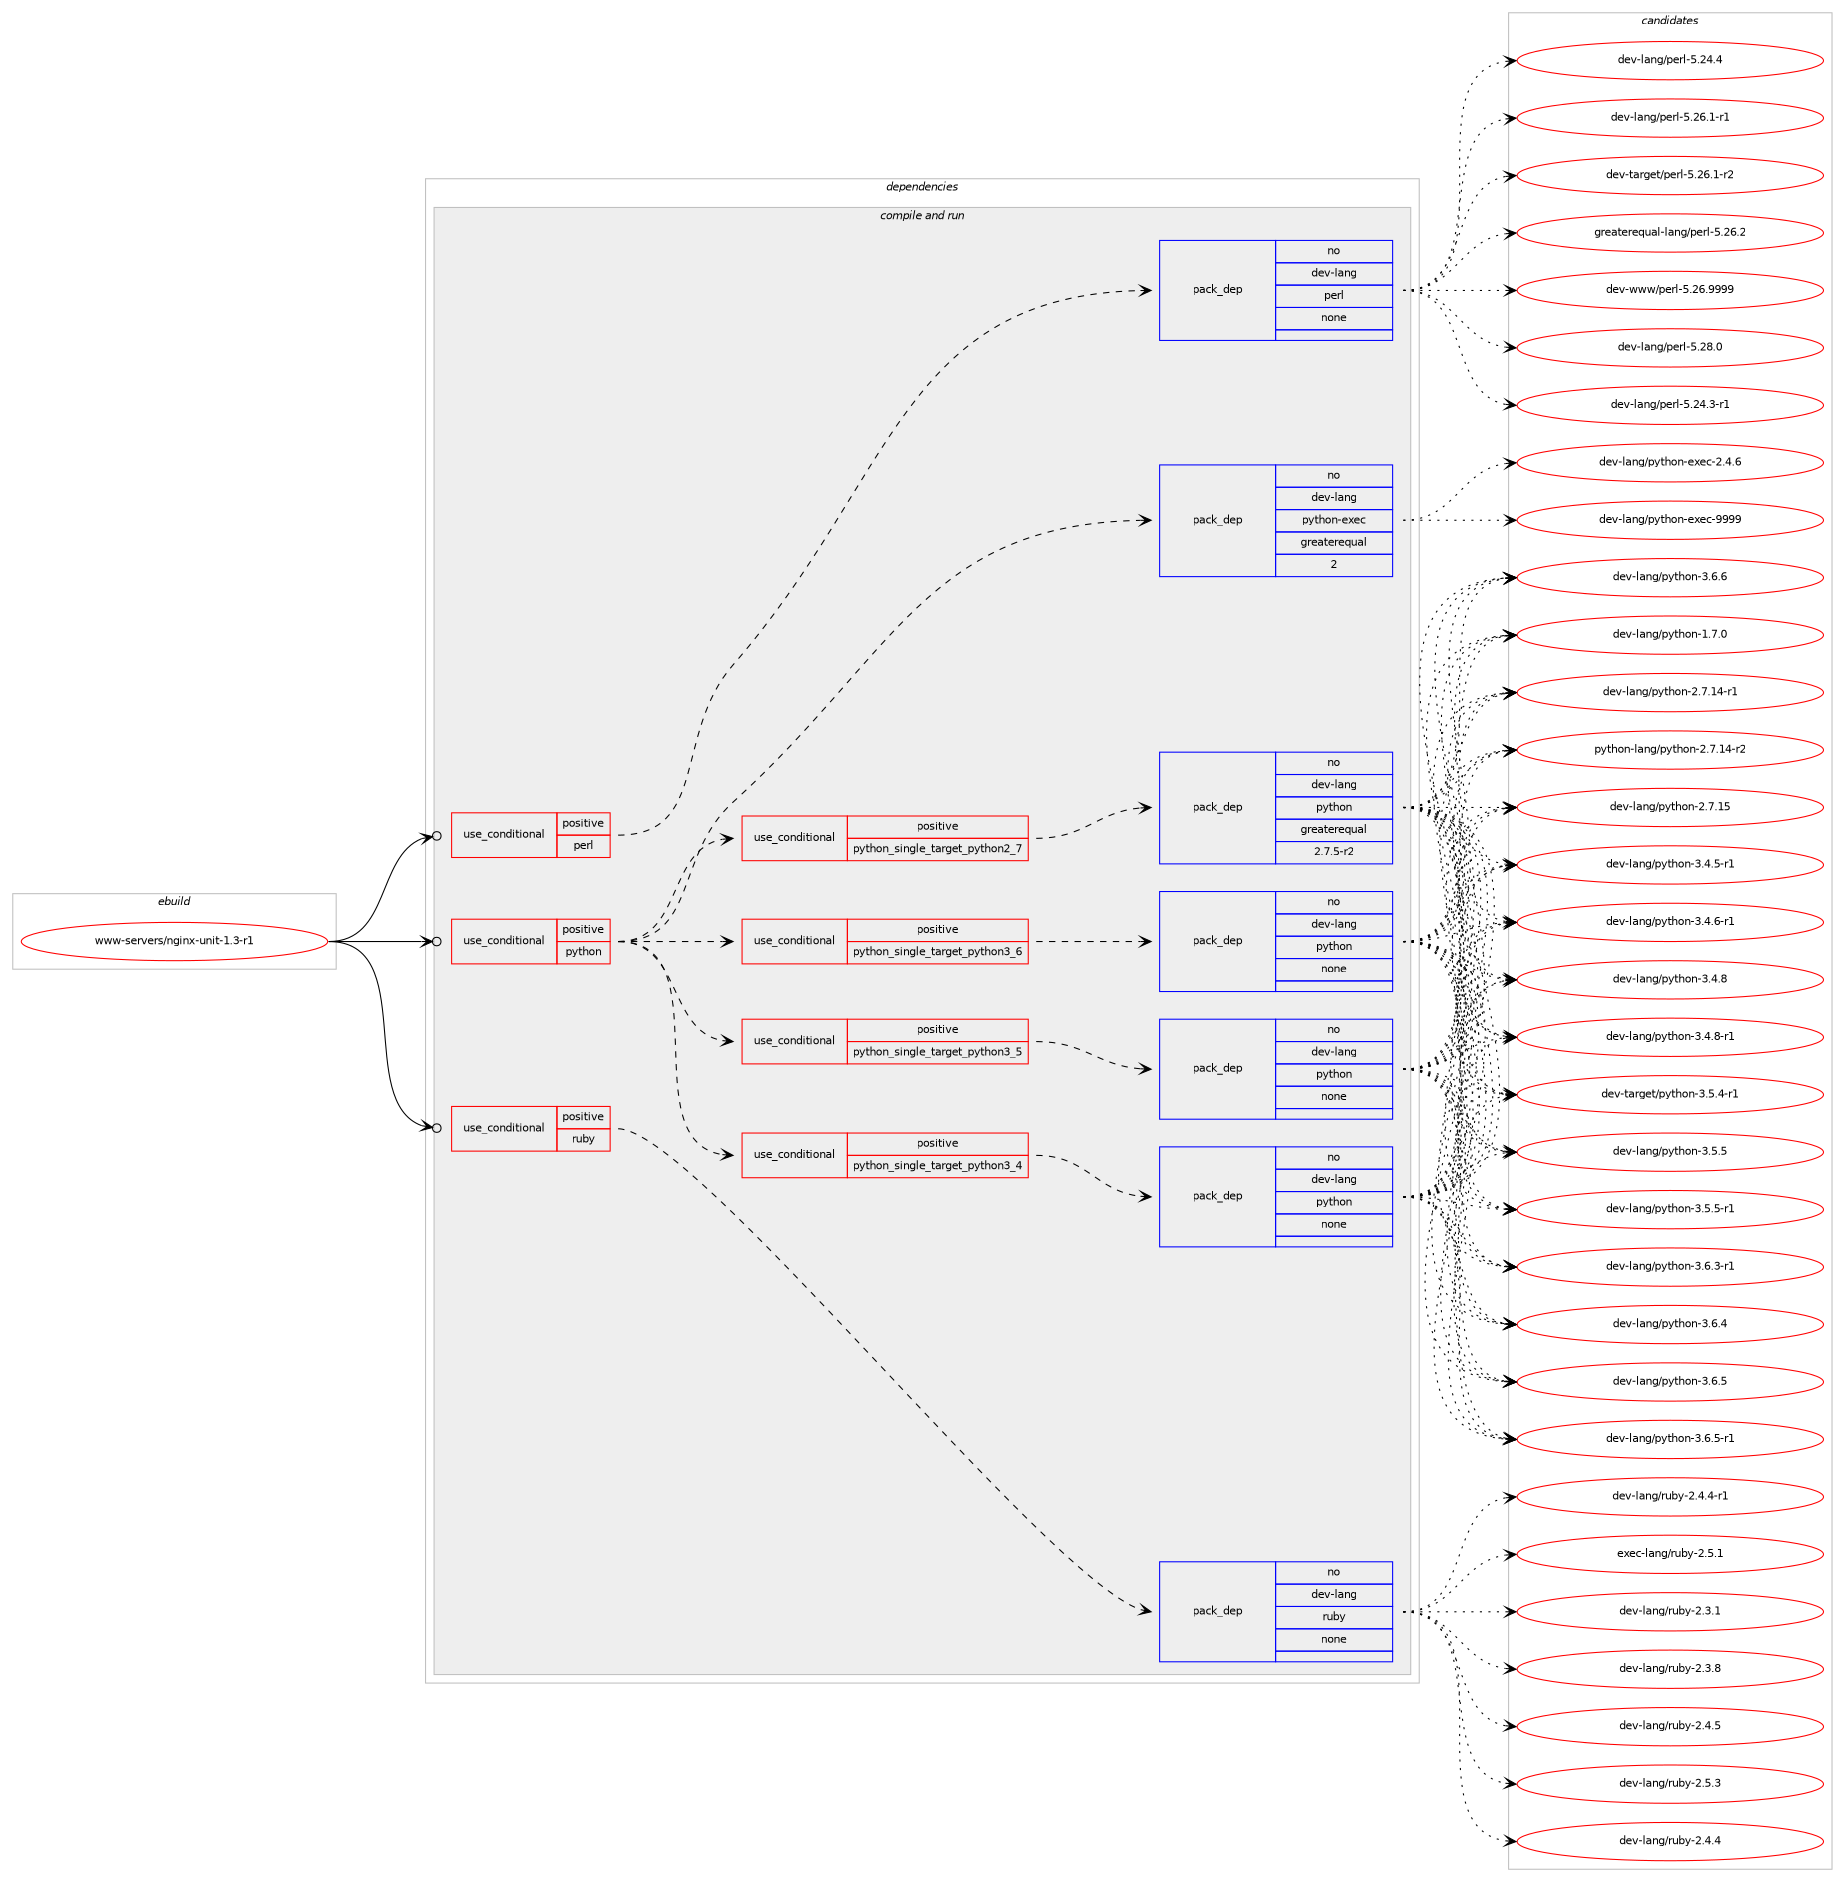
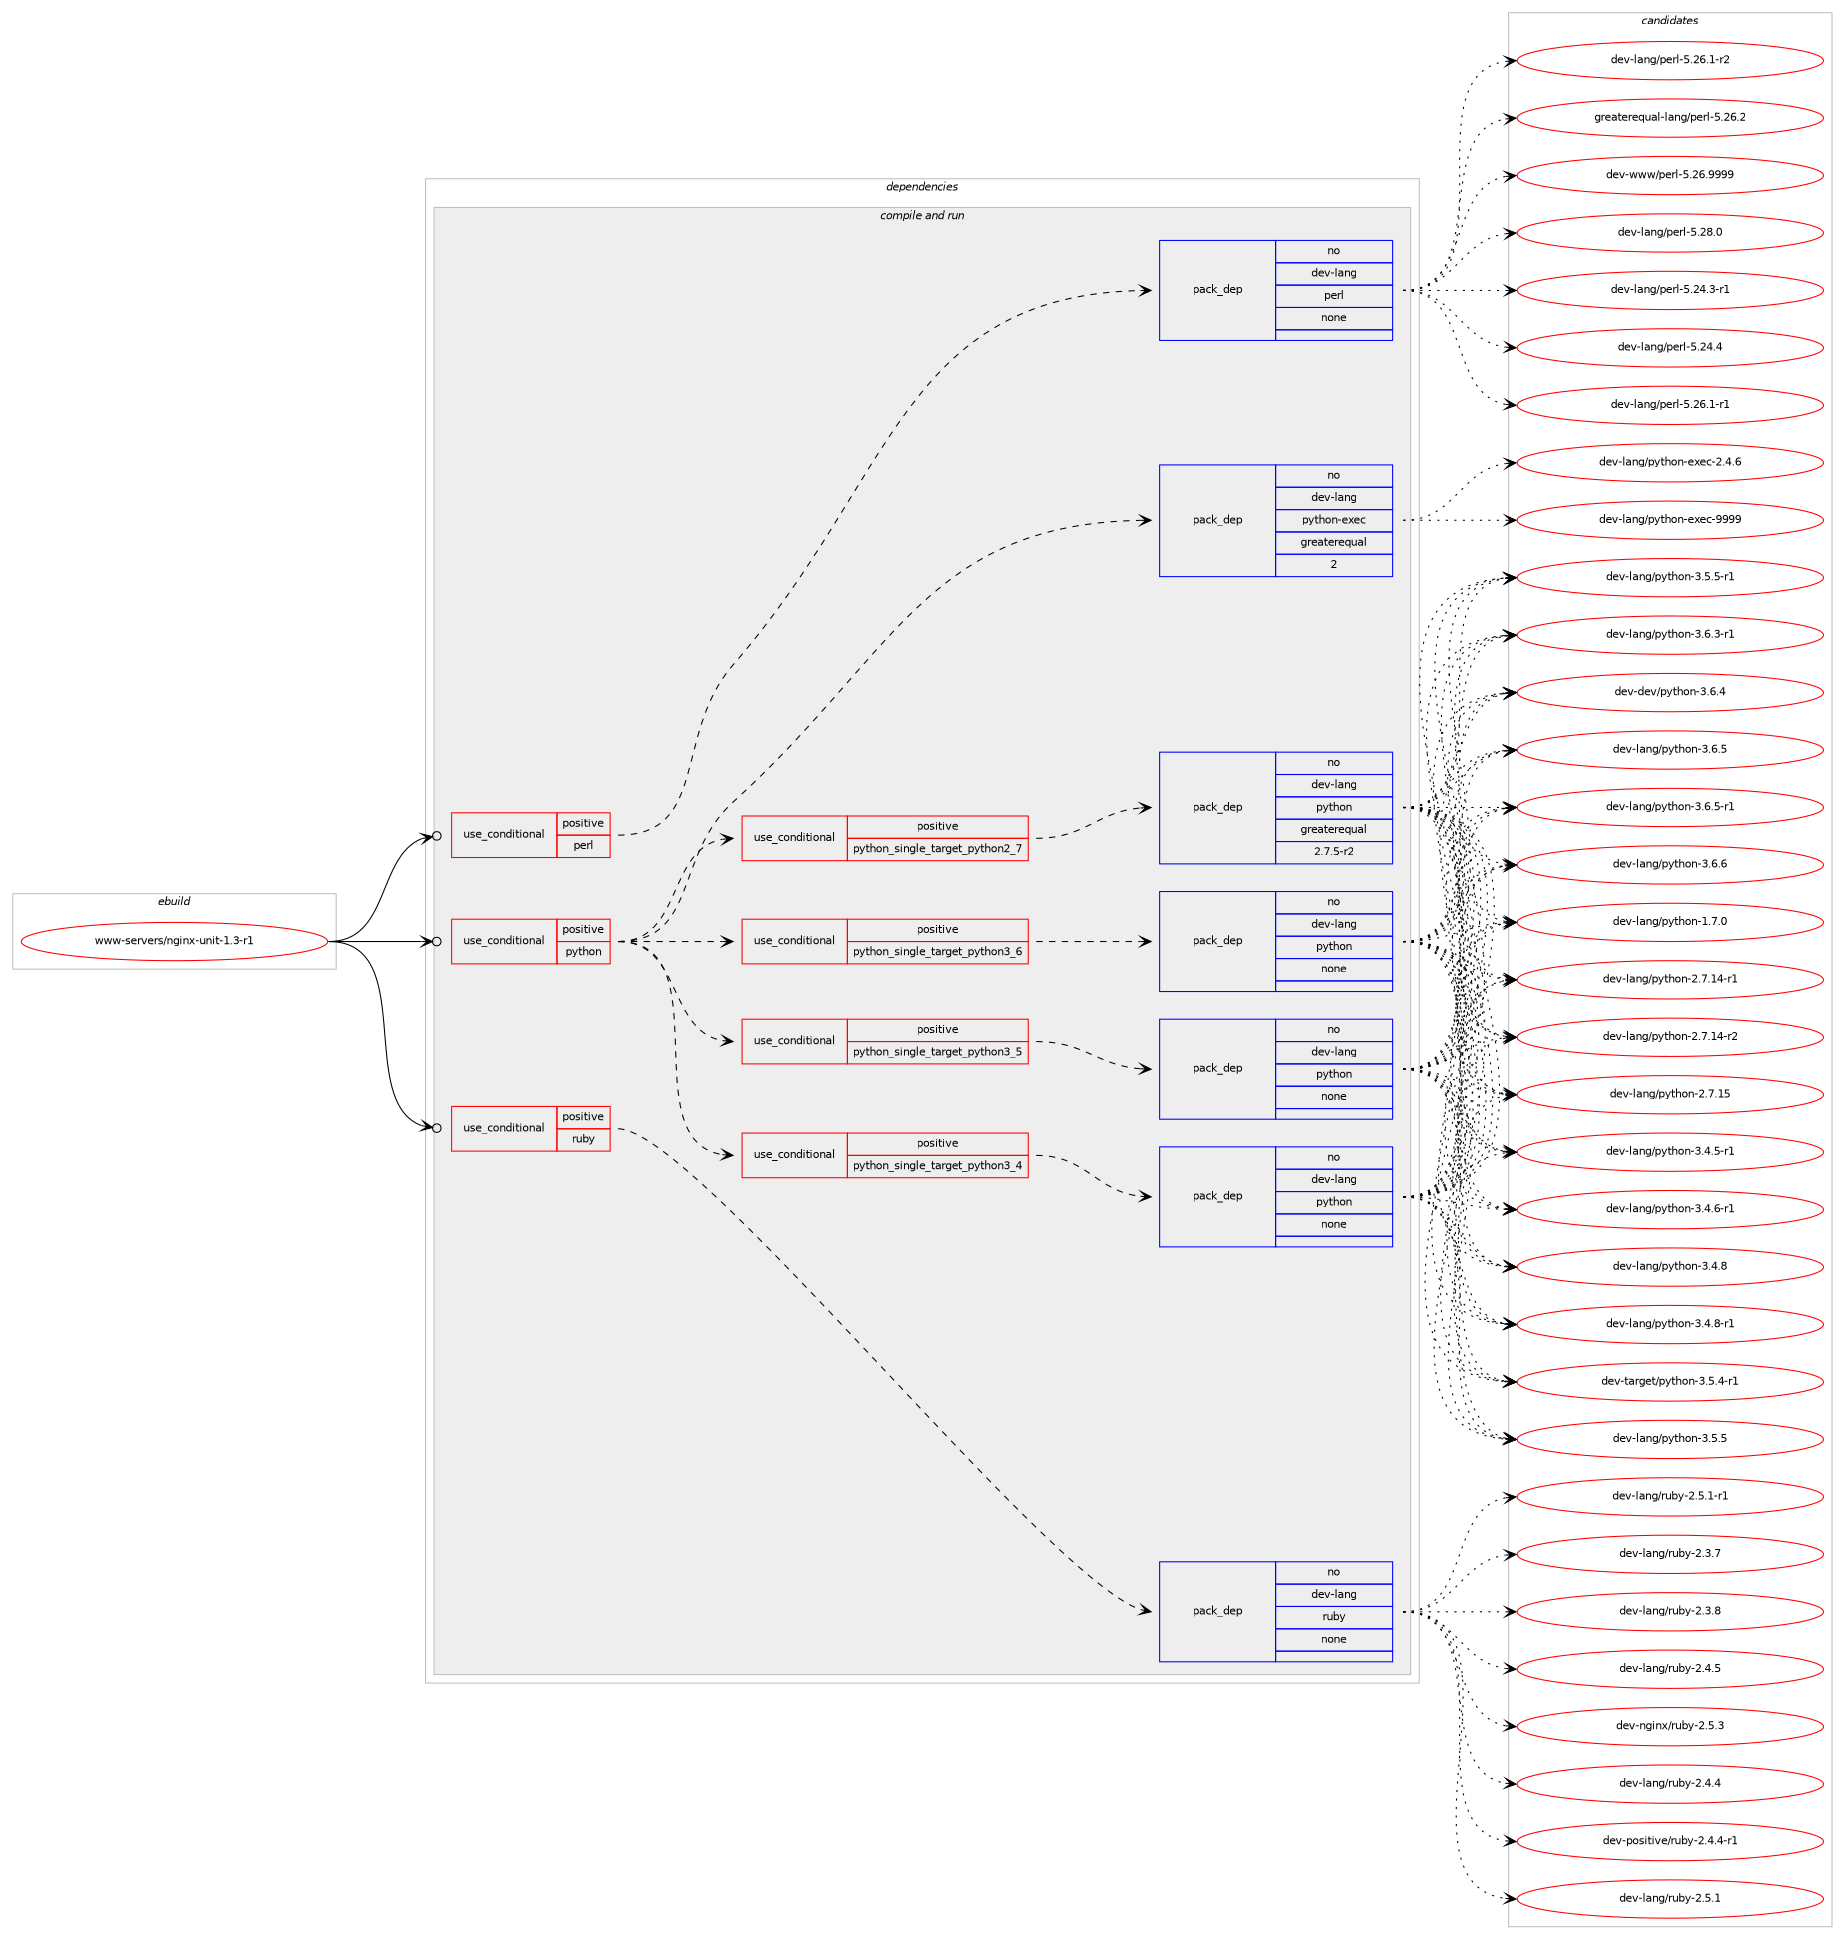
node "dev-target/perl-5.26.1-r2": label "dev-target/perl-5.26.1-r2" -> "dev-lang/perl-5.26.1-r2"
node "python-lang/python-2.7.14-r2": label "python-lang/python-2.7.14-r2" -> "dev-lang/python-2.7.14-r2"
node "dev-lang/python-3.6.4": label "dev-lang/python-3.6.4" -> "dev-dev/python-3.6.4"
node "dev-lang/ruby-2.5.1-r1": added
node "dev-lang/ruby-2.4.4-r1": label "dev-lang/ruby-2.4.4-r1" -> "dev-positive/ruby-2.4.4-r1"
node "exec-lang/ruby-2.5.1": label "exec-lang/ruby-2.5.1" -> "dev-lang/ruby-2.5.1"
node "dev-lang/ruby-2.3.1": label "dev-lang/ruby-2.3.1" -> "dev-lang/ruby-2.3.7"
node "dev-lang/ruby-2.5.3": label "dev-lang/ruby-2.5.3" -> "dev-nginx/ruby-2.5.3"
